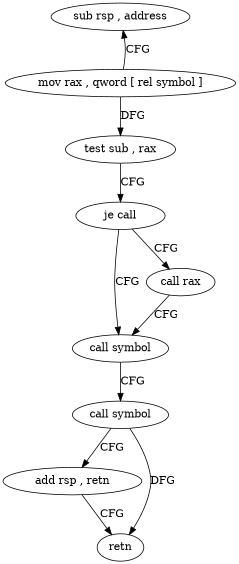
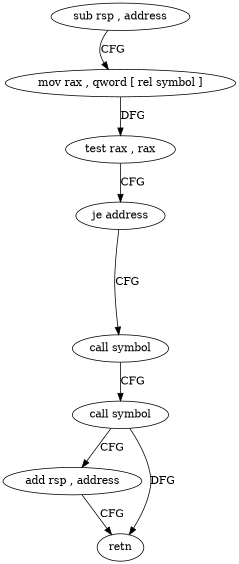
edge "mov rax , qword [ rel symbol ]" -> "sub rsp , address": reversed
node "test sub , rax": label "test sub , rax" -> "test rax , rax"
node "je call": label "je call" -> "je address"
node "call rax": removed
node "add rsp , retn": label "add rsp , retn" -> "add rsp , address"
